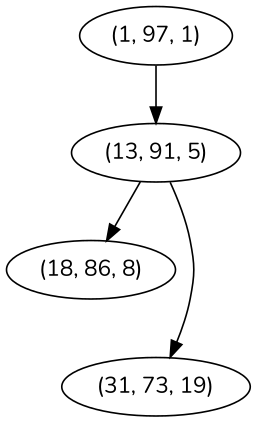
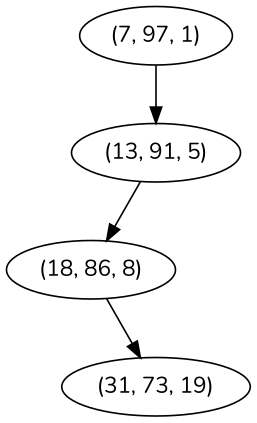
node "(1, 97, 1)": label "(1, 97, 1)" -> "(7, 97, 1)"
edge "(13, 91, 5)" -> "(31, 73, 19)": now "(18, 86, 8)" -> "(31, 73, 19)"
